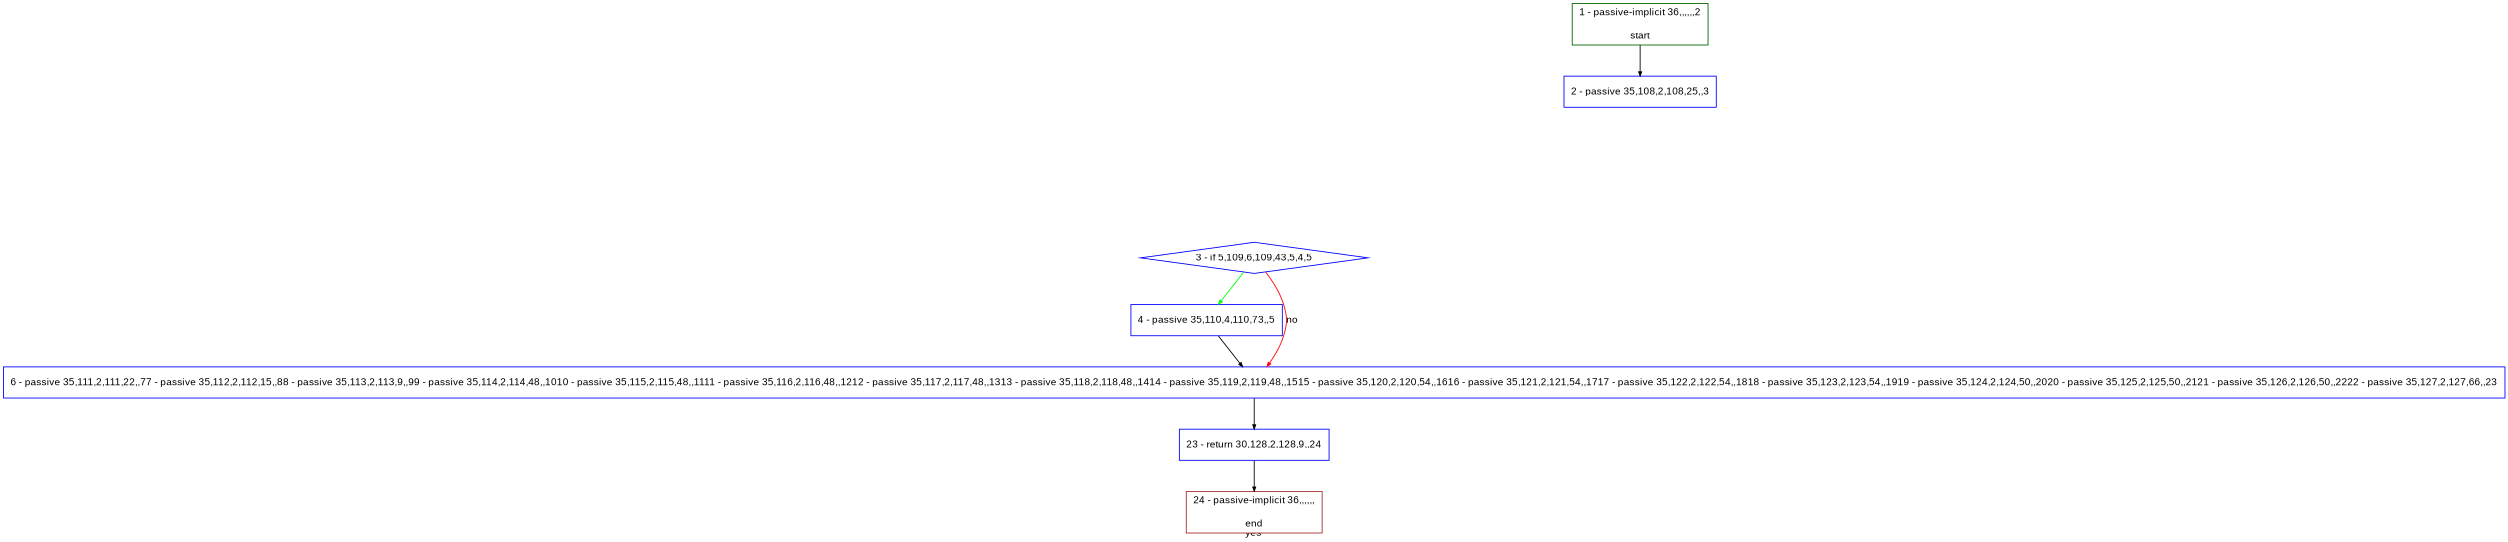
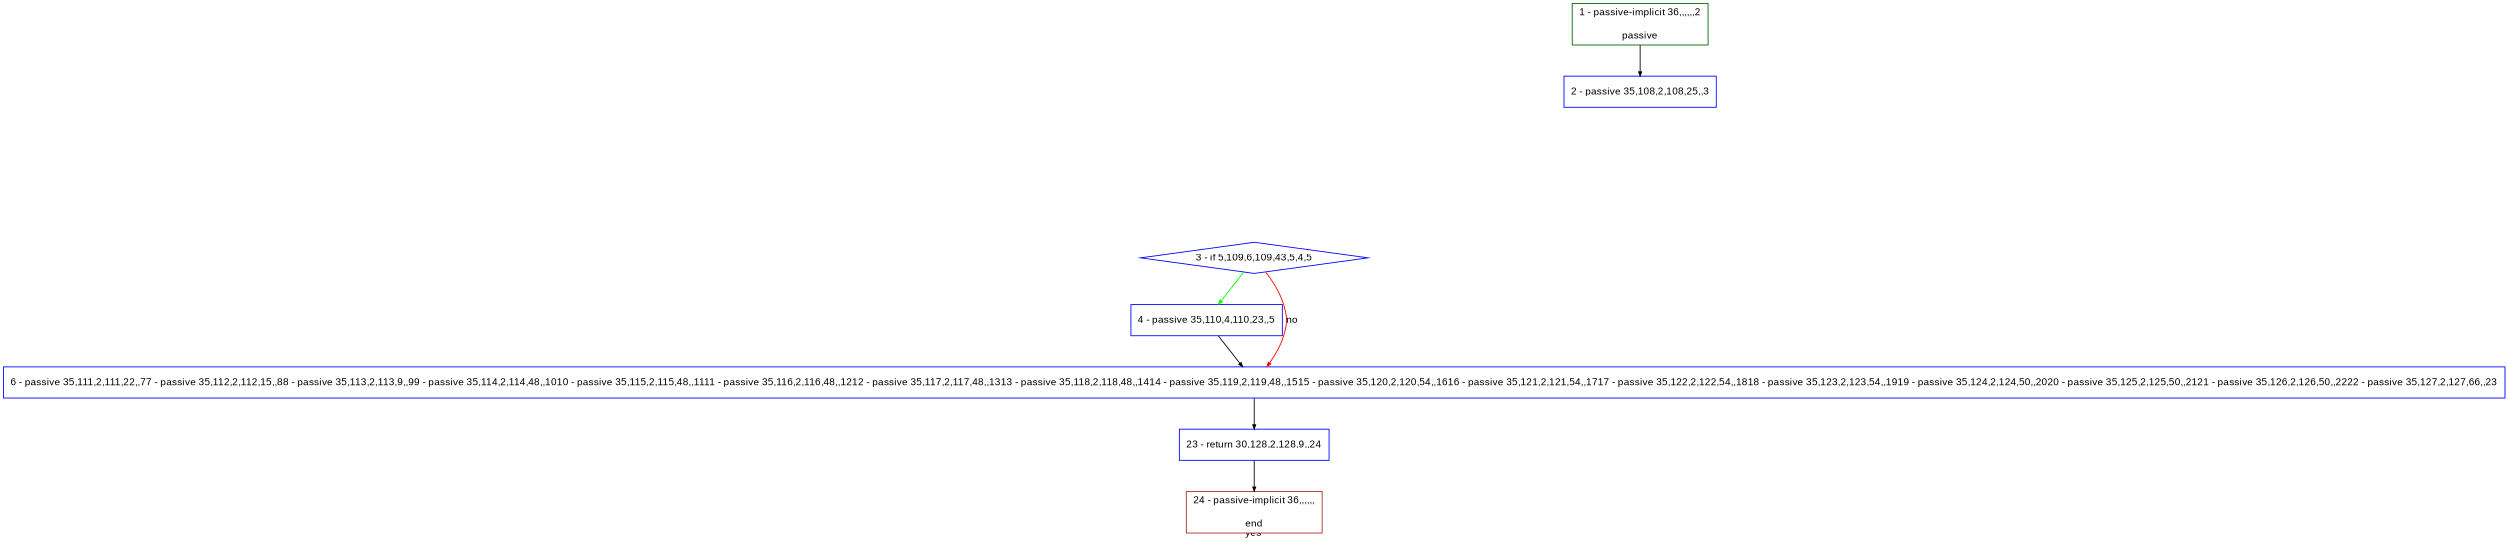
node "1 - passive-implicit 36,,,,,,2 start": label "1 - passive-implicit 36,,,,,,2 start" -> "1 - passive-implicit 36,,,,,,2 passive"
node "4 - passive 35,110,4,110,73,,5": label "4 - passive 35,110,4,110,73,,5" -> "4 - passive 35,110,4,110,23,,5"
